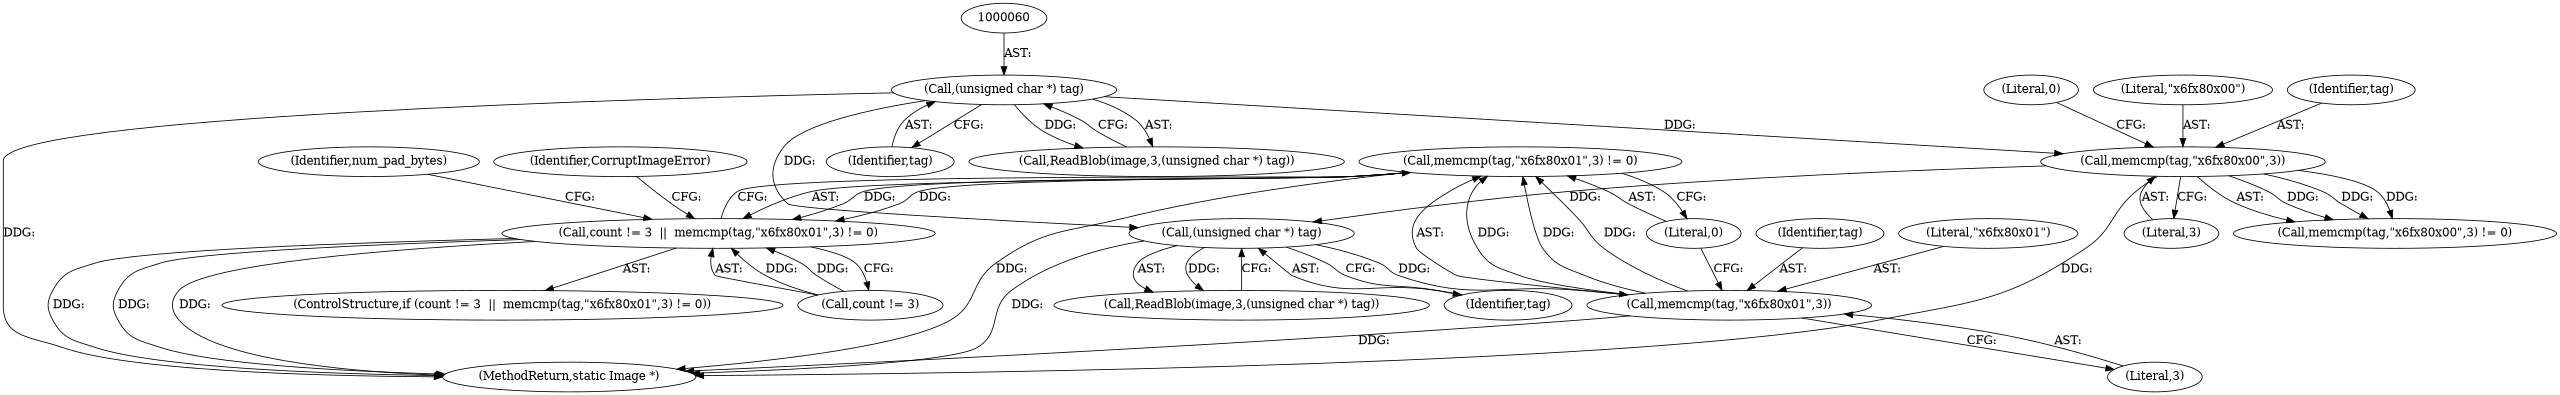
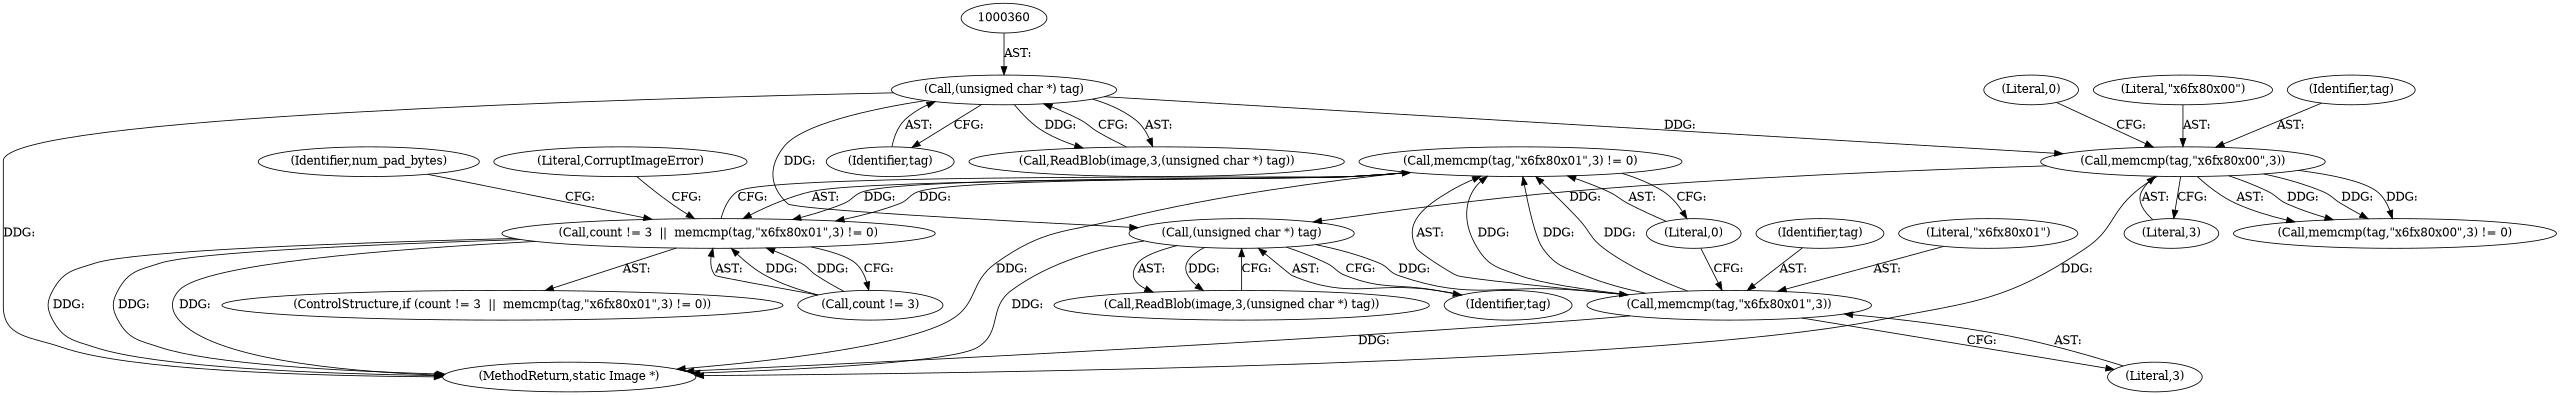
node "1000060": label "1000060" -> "1000360"
node "(Identifier,CorruptImageError)": label "(Identifier,CorruptImageError)" -> "(Literal,CorruptImageError)"
